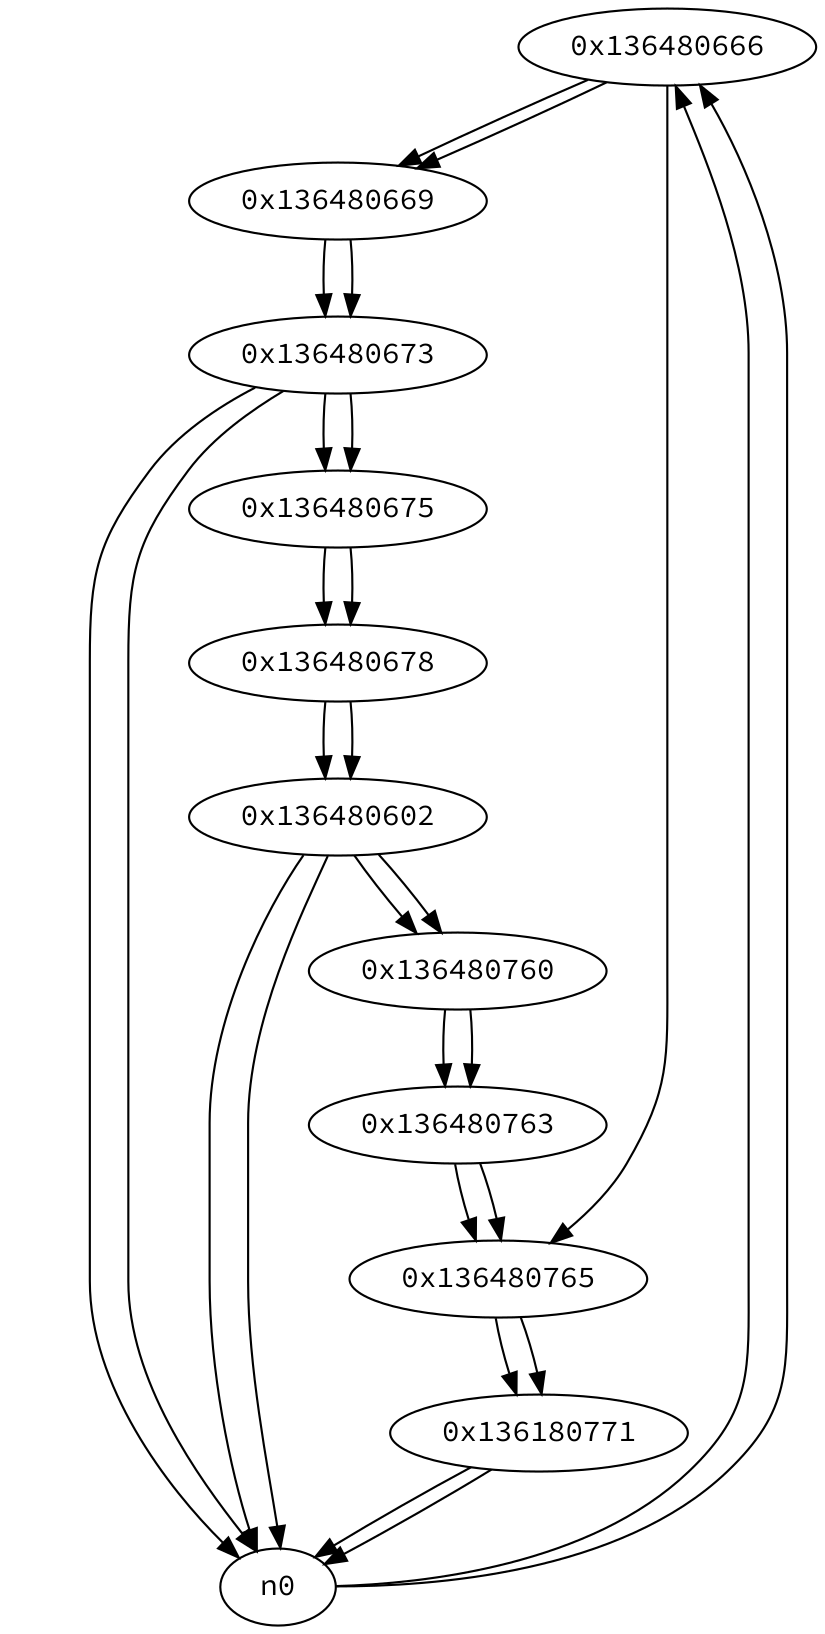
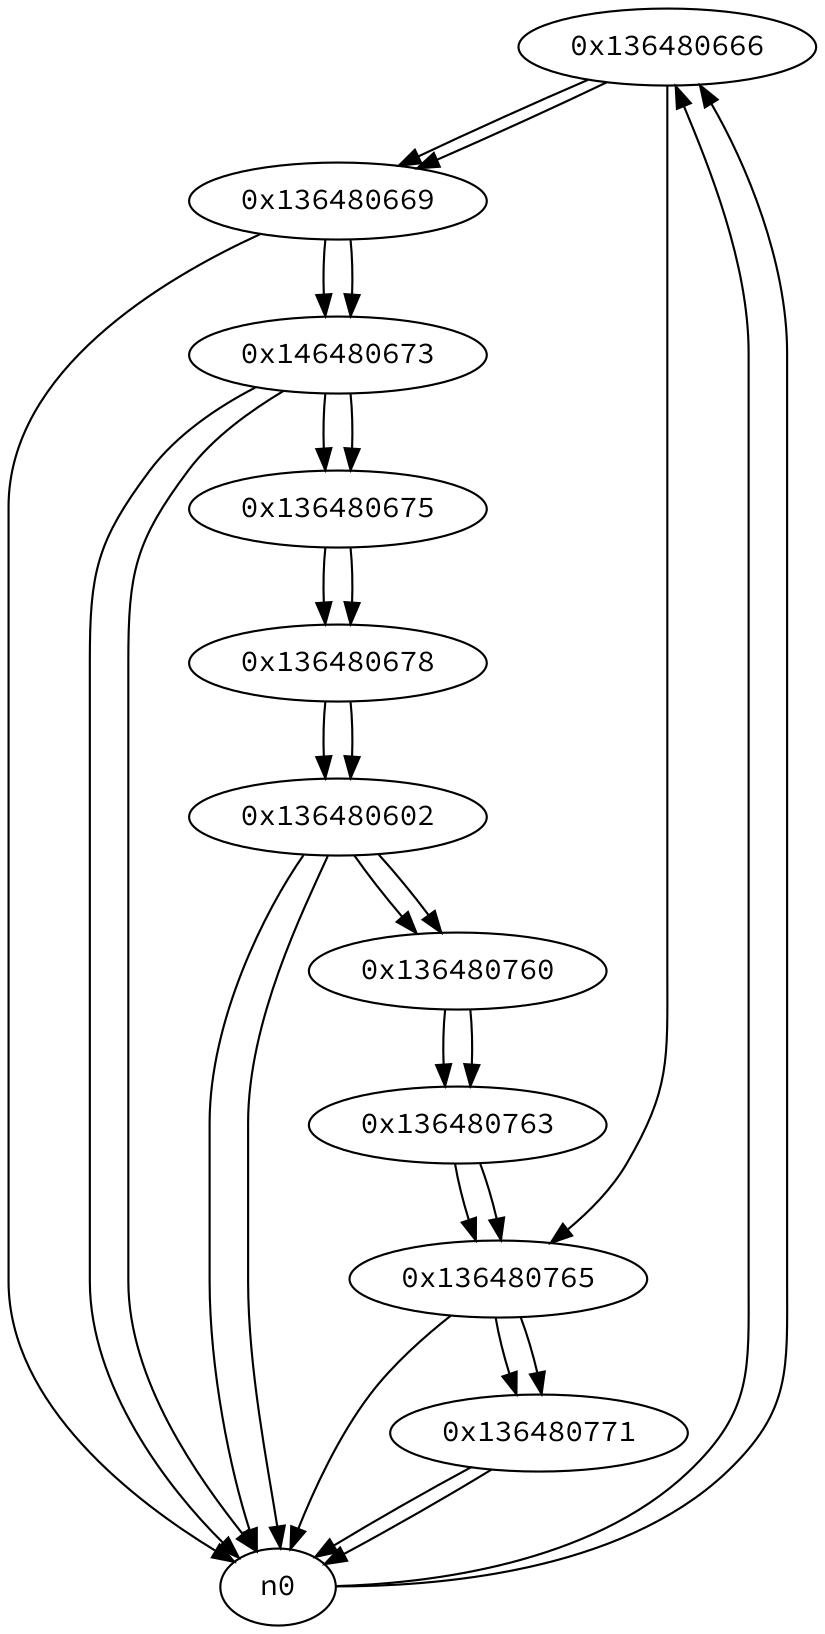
node "0x136480673": label "0x136480673" -> "0x146480673"
edge "0x136480669" -> "n0": added
edge "0x136480765" -> "n0": added
node "0x136180771": label "0x136180771" -> "0x136480771"
